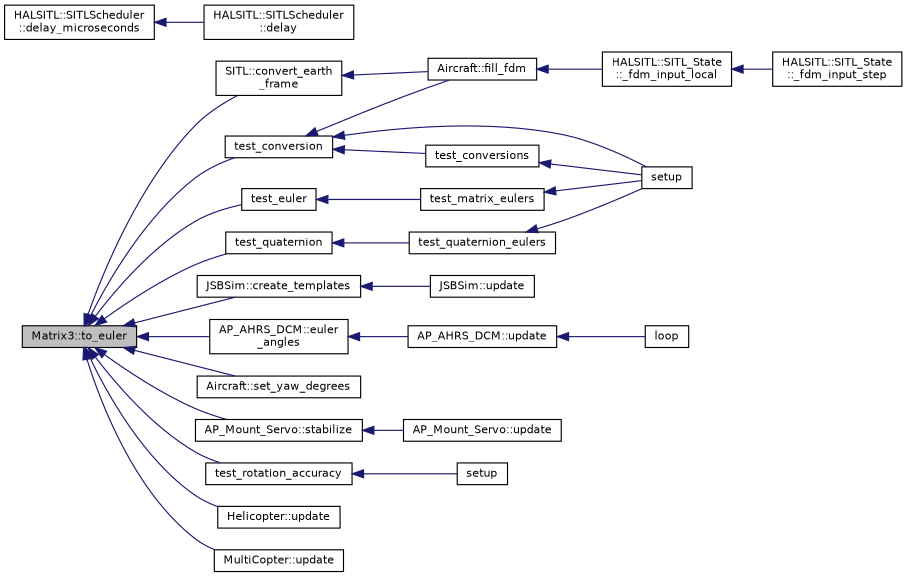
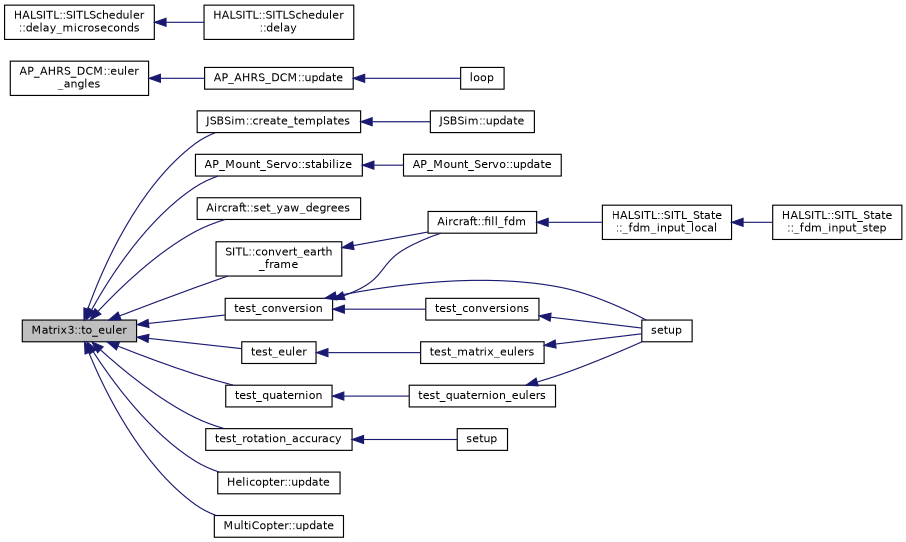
edge "AP_AHRS_DCM::euler _angles" -> "Matrix3::to_euler": removed
